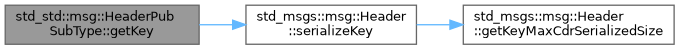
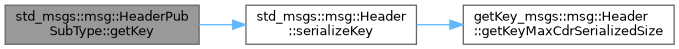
node "std_std::msg::HeaderPub SubType::getKey": label "std_std::msg::HeaderPub SubType::getKey" -> "std_msgs::msg::HeaderPub SubType::getKey"
node "std_msgs::msg::Header ::getKeyMaxCdrSerializedSize": label "std_msgs::msg::Header ::getKeyMaxCdrSerializedSize" -> "getKey_msgs::msg::Header ::getKeyMaxCdrSerializedSize"
